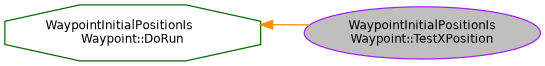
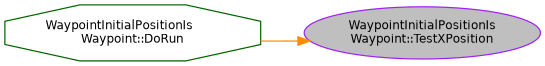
edge "WaypointInitialPositionIs Waypoint::TestXPosition" -> "WaypointInitialPositionIs Waypoint::DoRun": reversed
